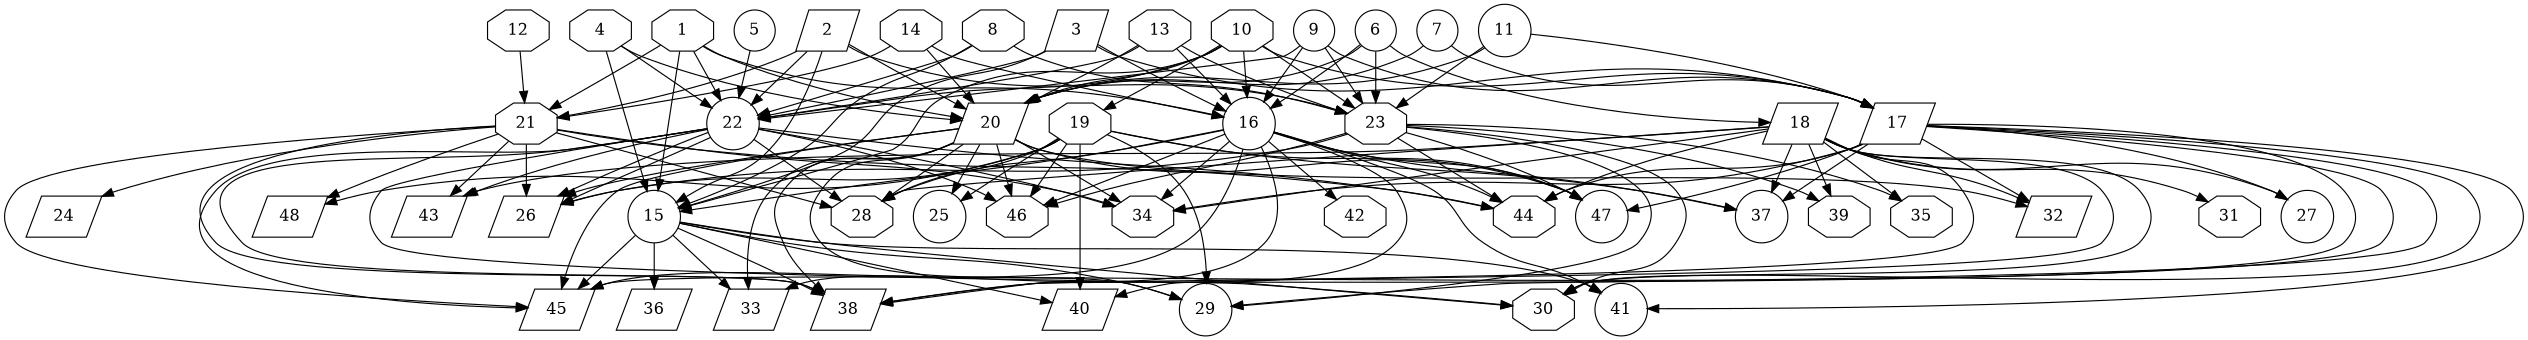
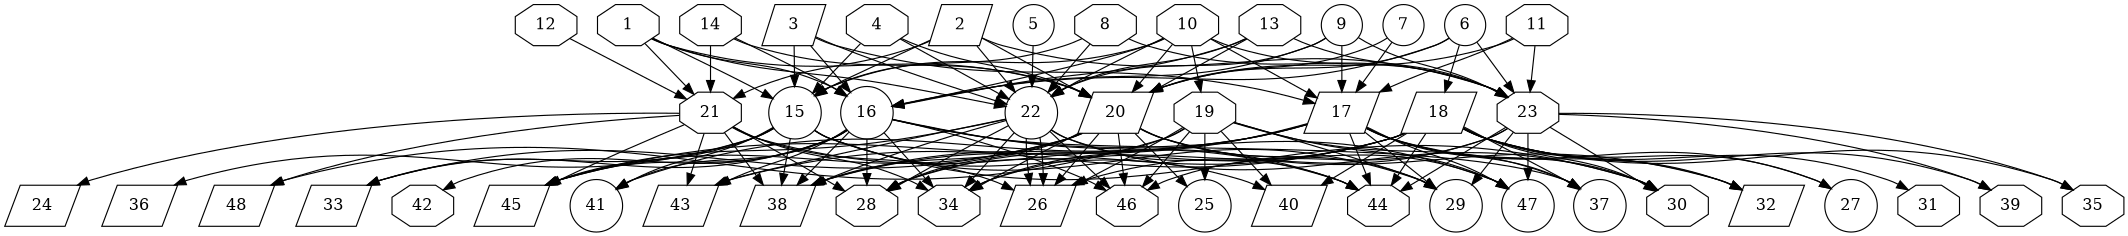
node "11": shape circle -> octagon
edge "16" -> "15": now "16" -> "43"
